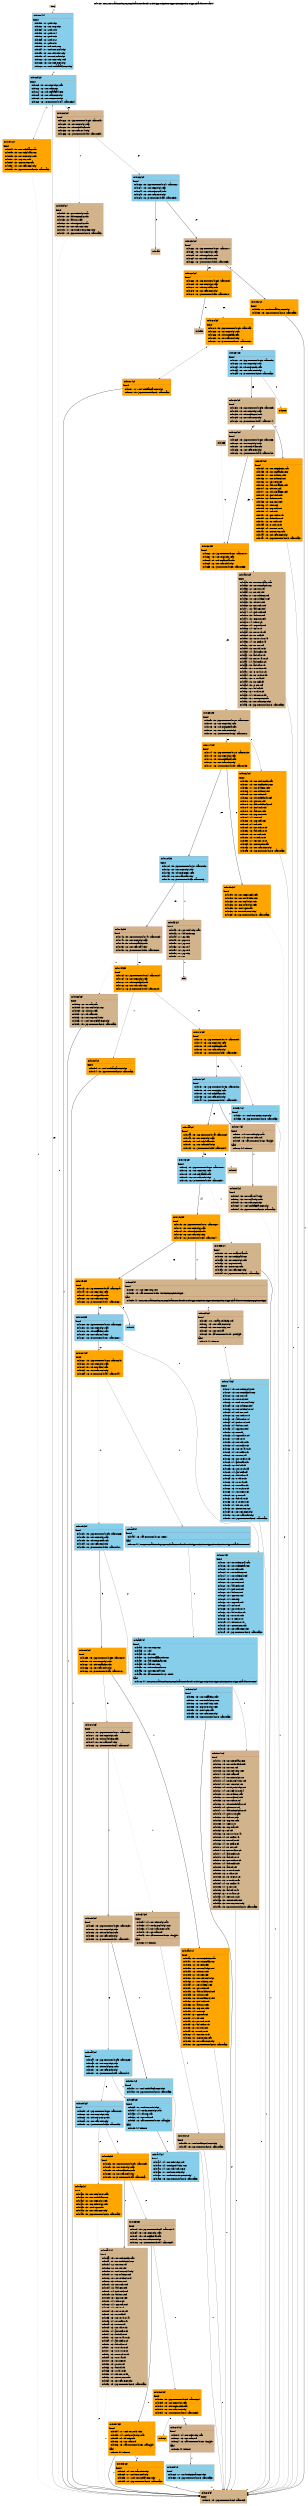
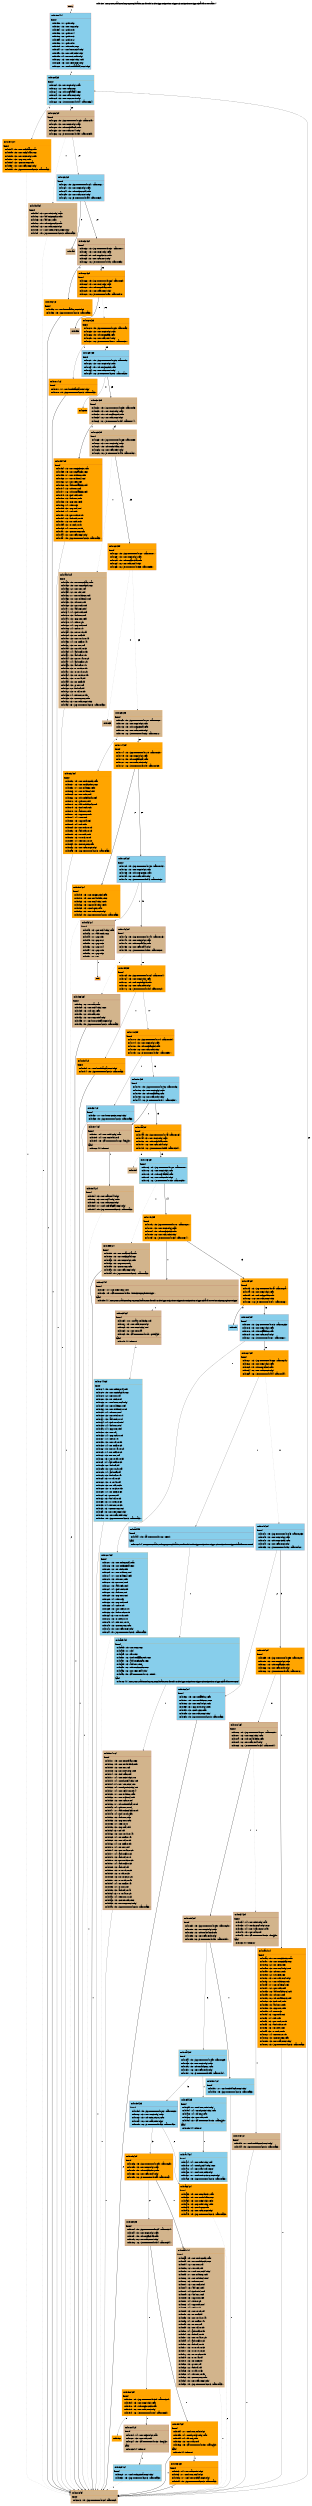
edge "0x401e35" -> "0x4016e2 [25]": reversed
